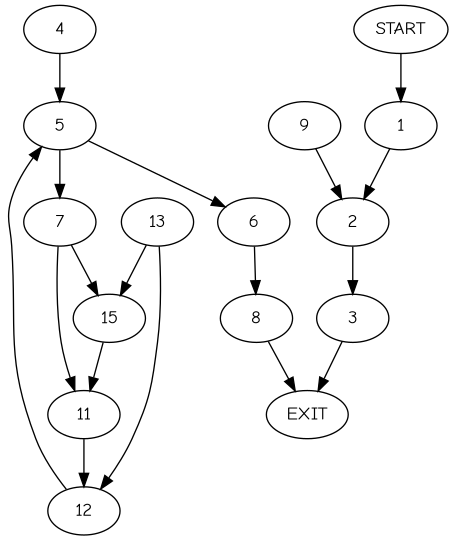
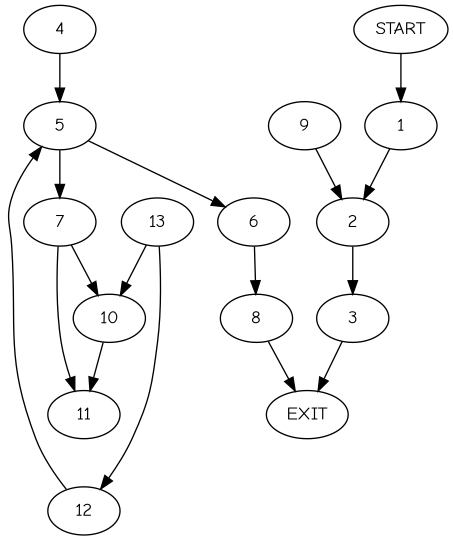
node "15": label "15" -> "10"
edge "11" -> "12": removed
